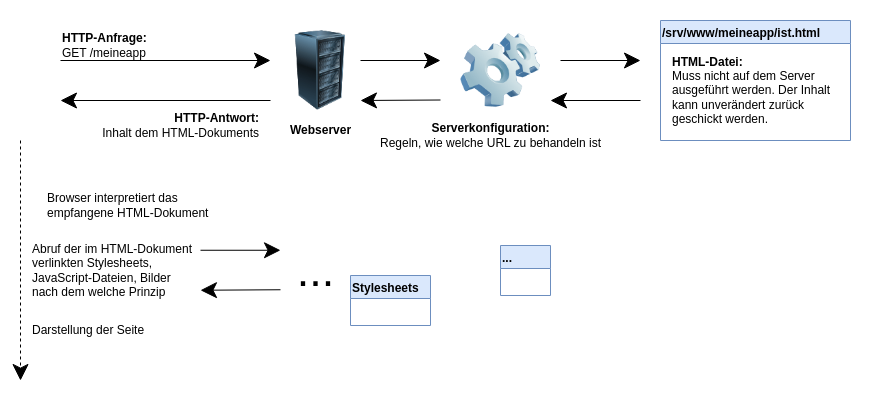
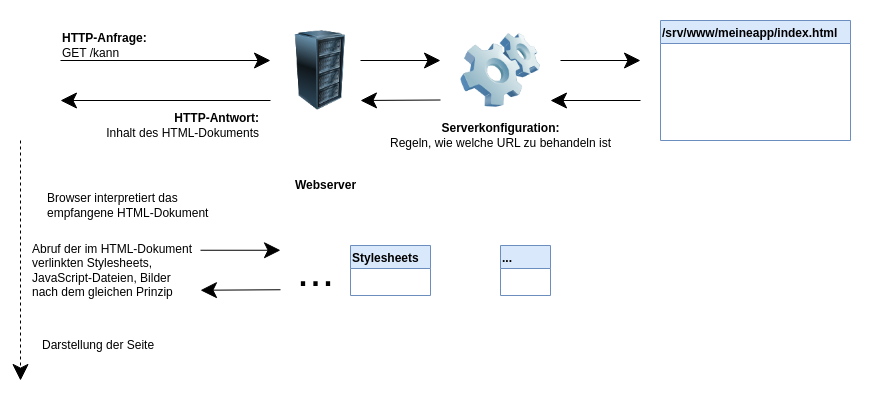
node "/srv/www/meineapp/ist.html": label "/srv/www/meineapp/ist.html" -> "/srv/www/meineapp/index.html"
node "HTTP-Anfrage: GET /meineapp": label "HTTP-Anfrage: GET /meineapp" -> "HTTP-Anfrage: GET /kann"
node "HTML-Datei: Muss nicht auf dem Server ausgeführt werden. Der Inhalt kann unverändert zurück geschickt werden.": removed
node "HTTP-Antwort: Inhalt dem HTML-Dokuments": label "HTTP-Antwort: Inhalt dem HTML-Dokuments" -> "HTTP-Antwort: Inhalt des HTML-Dokuments"
node "Webserver": moved (321, 131) -> (326, 186)
node "Serverkonfiguration: Regeln, wie welche URL zu behandeln ist": moved (491, 136) -> (501, 136)
node "Abruf der im HTML-Dokument verlinkten Stylesheets, JavaScript-Dateien, Bilder nach dem welche Prinzip": label "Abruf der im HTML-Dokument verlinkten Stylesheets, JavaScript-Dateien, Bilder nach dem welche Prinzip" -> "Abruf der im HTML-Dokument verlinkten Stylesheets, JavaScript-Dateien, Bilder nach dem gleichen Prinzip"
node "Stylesheets": moved (391, 301) -> (391, 271)
node "Darstellung der Seite": moved (96, 331) -> (106, 346)
